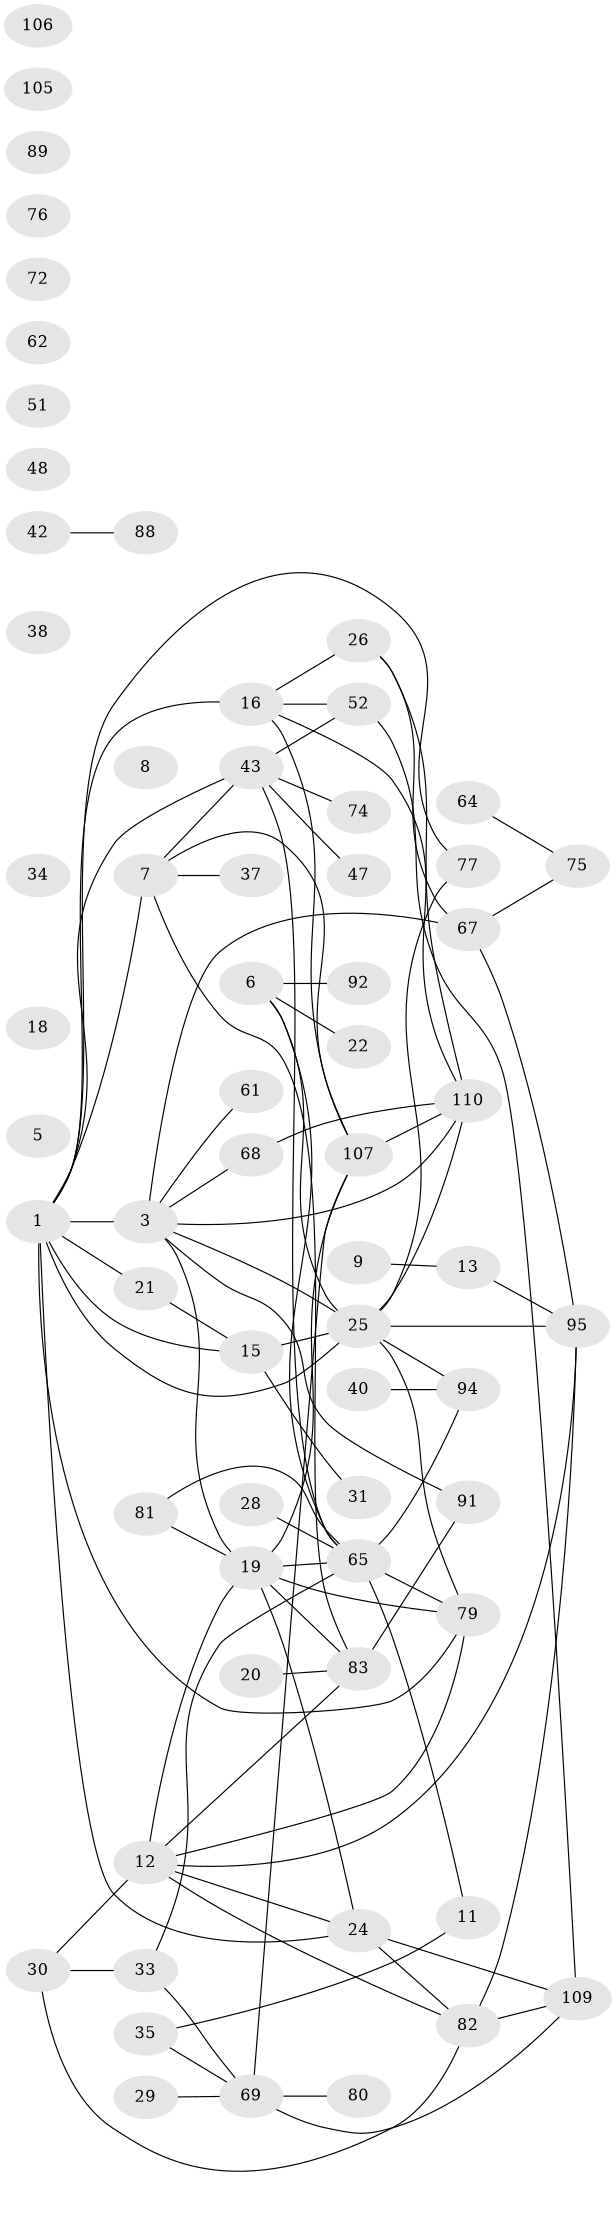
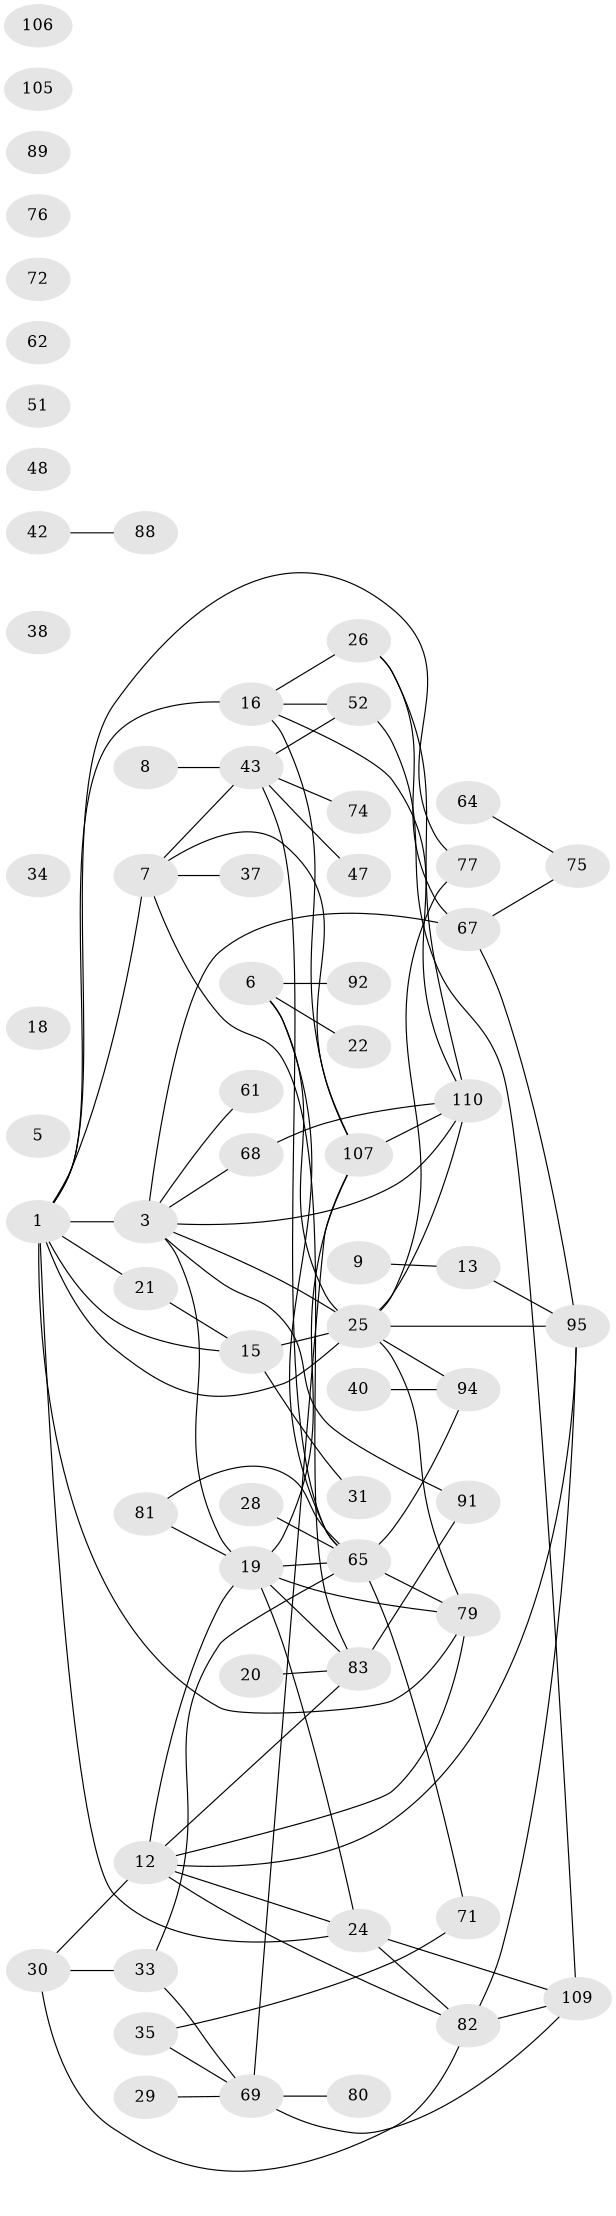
edge "43" -- "1": now "43" -- "8"
node "11": label "11" -> "71"
